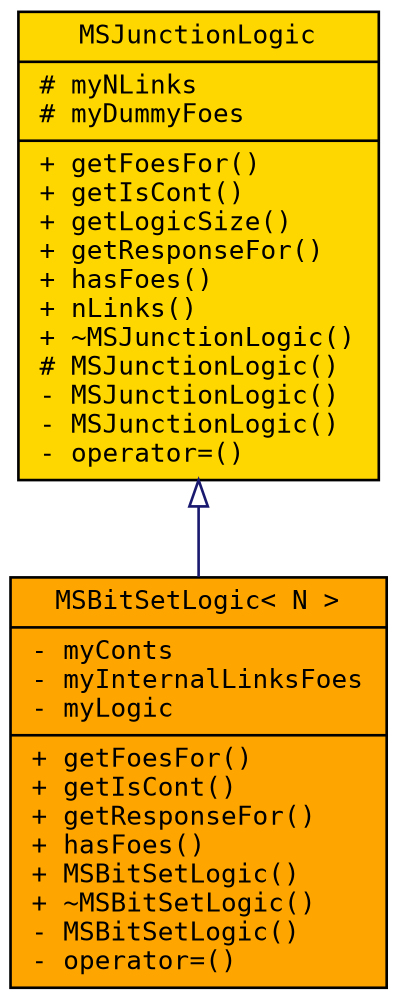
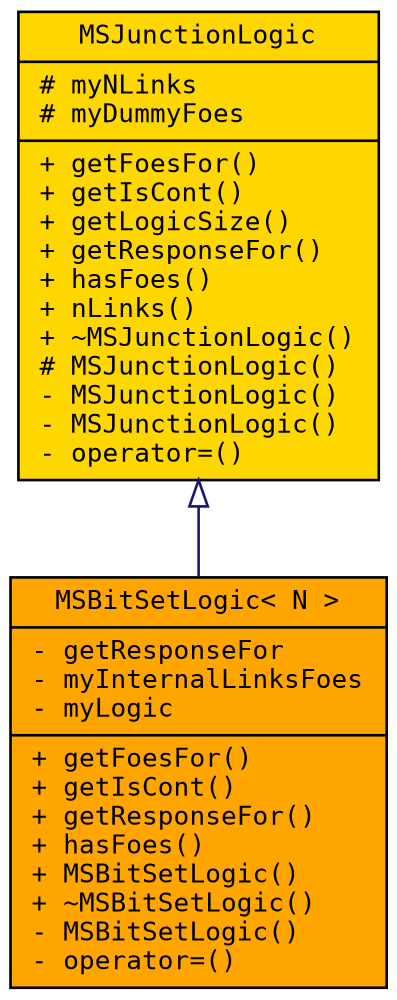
node "MSBitSetLogic< N >": text "- myConts" -> "- getResponseFor"
